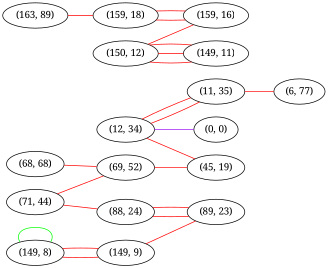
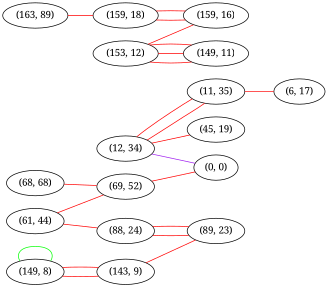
node "(150, 12)": label "(150, 12)" -> "(153, 12)"
node "(6, 77)": label "(6, 77)" -> "(6, 17)"
edge "(69, 52)" -- "(45, 19)": now "(69, 52)" -- "(0, 0)"
node "(71, 44)": label "(71, 44)" -> "(61, 44)"
node "(149, 9)": label "(149, 9)" -> "(143, 9)"
